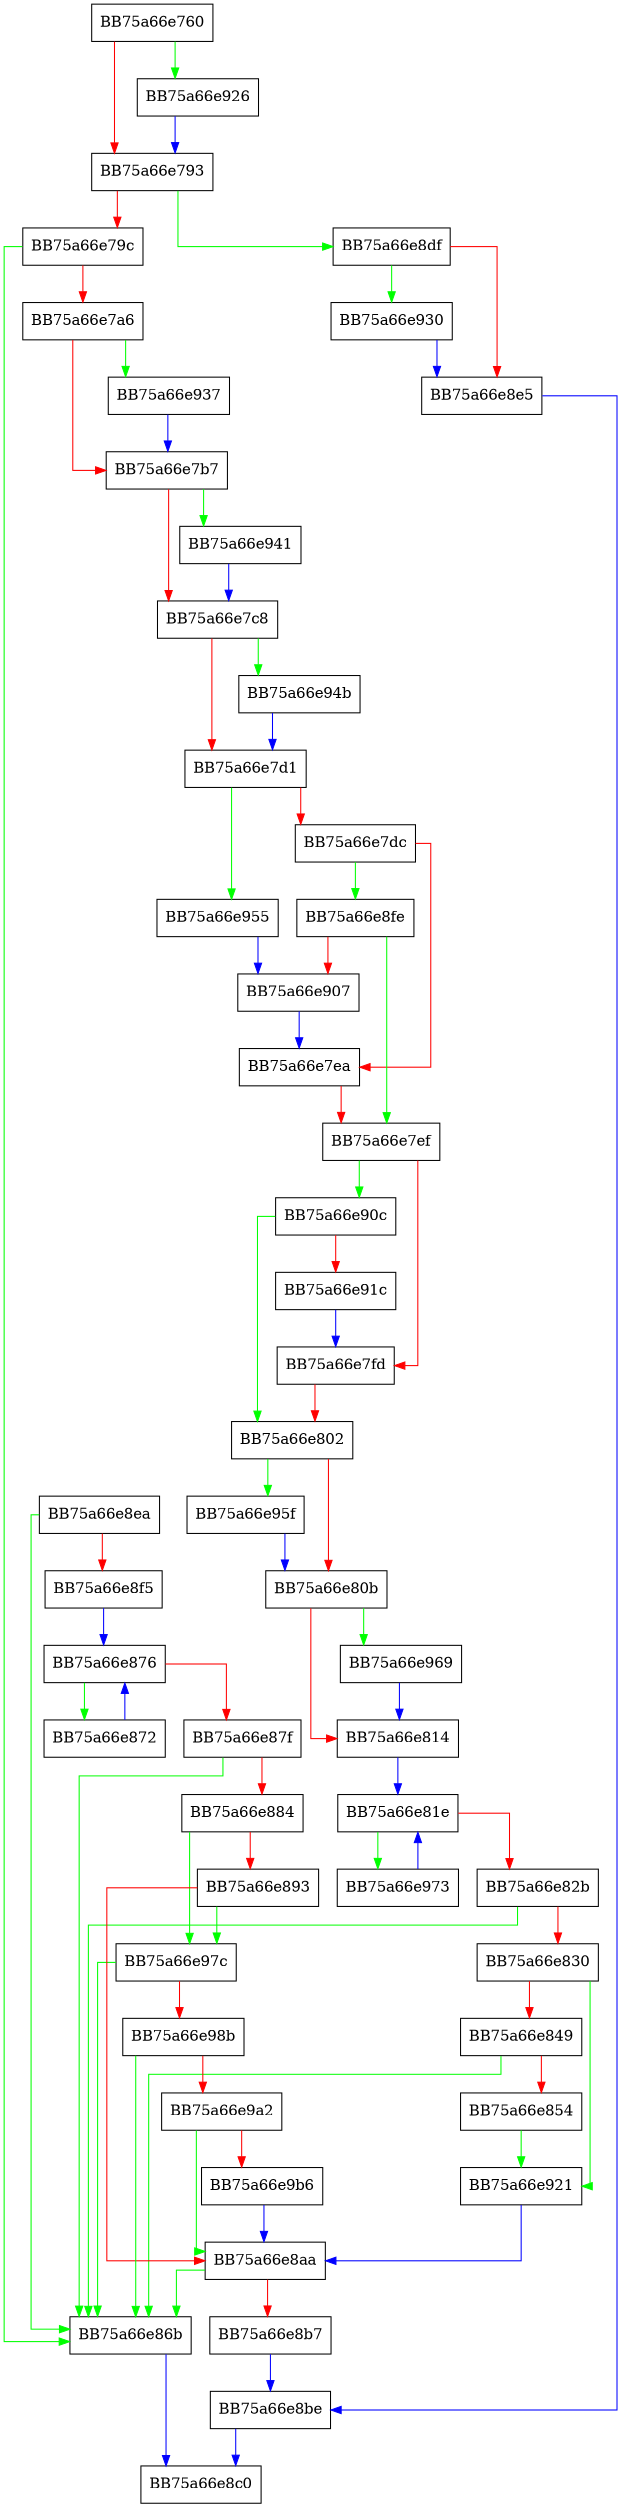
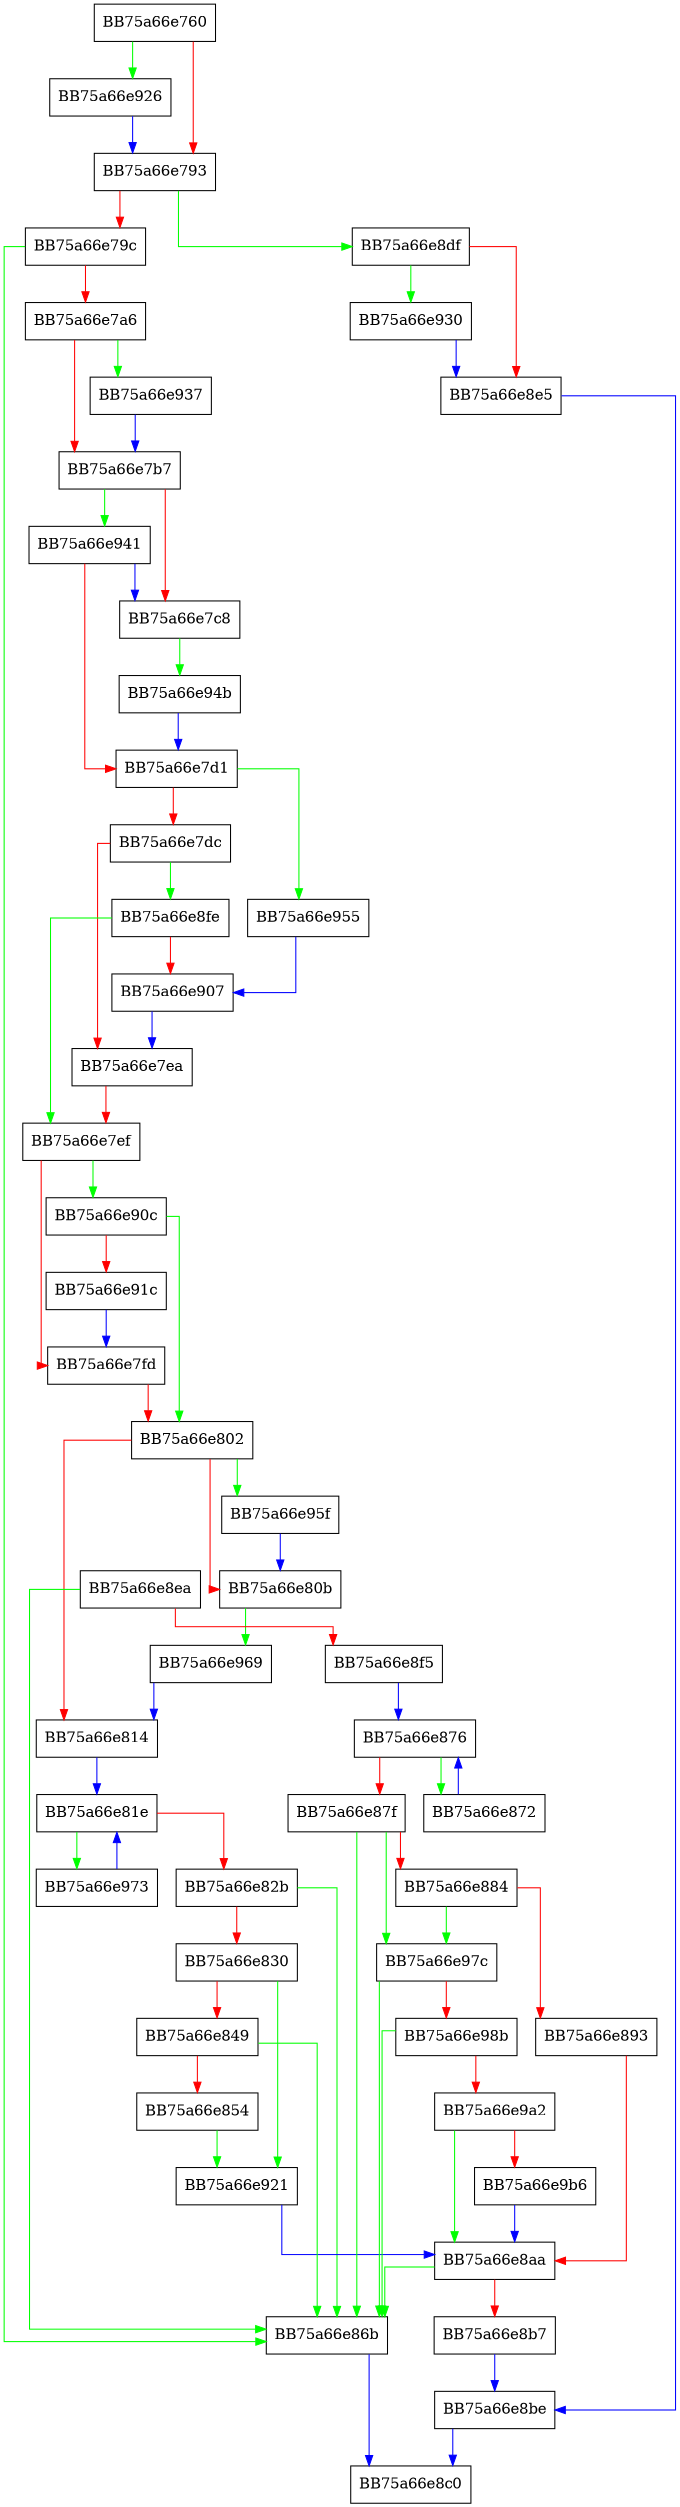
edge "BB75a66e7c8" -> "BB75a66e7d1": now "BB75a66e941" -> "BB75a66e7d1"
edge "BB75a66e80b" -> "BB75a66e814": now "BB75a66e802" -> "BB75a66e814"
edge "BB75a66e893" -> "BB75a66e97c": now "BB75a66e87f" -> "BB75a66e97c"
